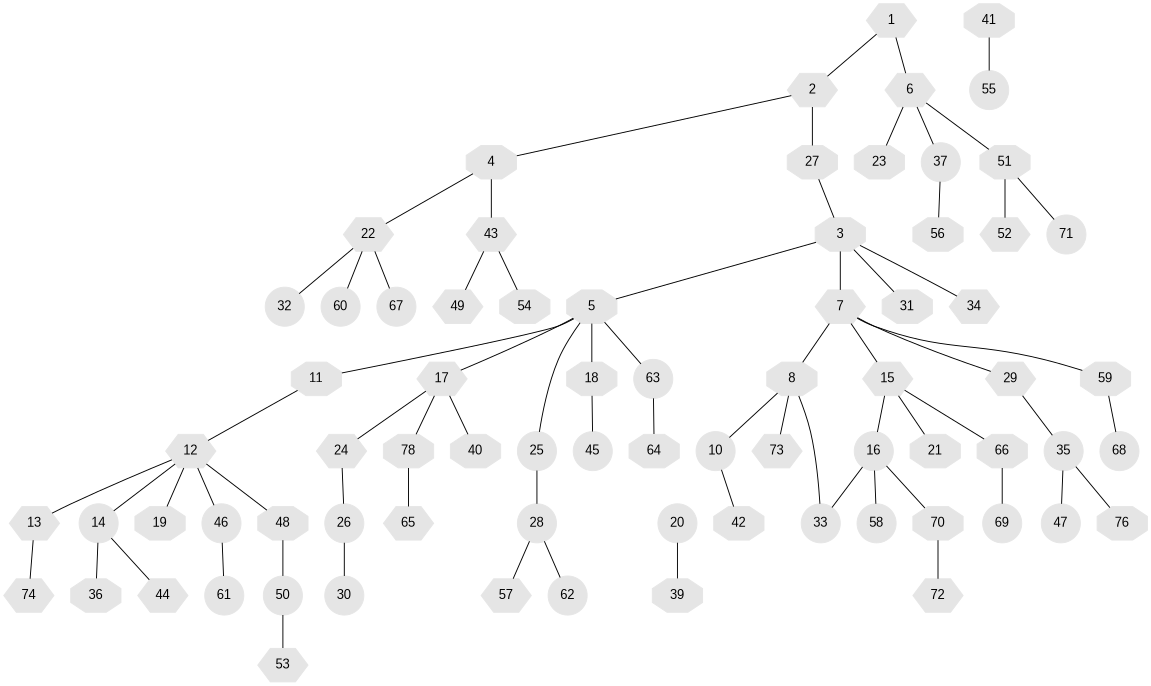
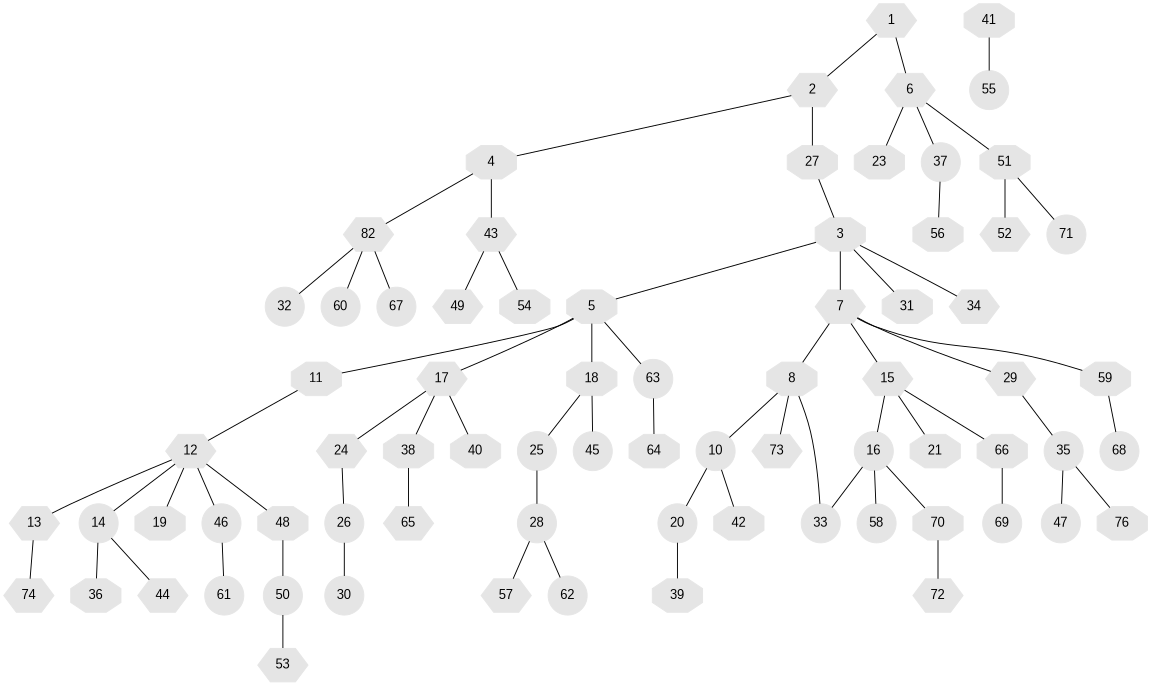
node "22": label "22" -> "82"
edge "5" -- "25": now "18" -- "25"
node "78": label "78" -> "38"
edge "10" -- "20": added
